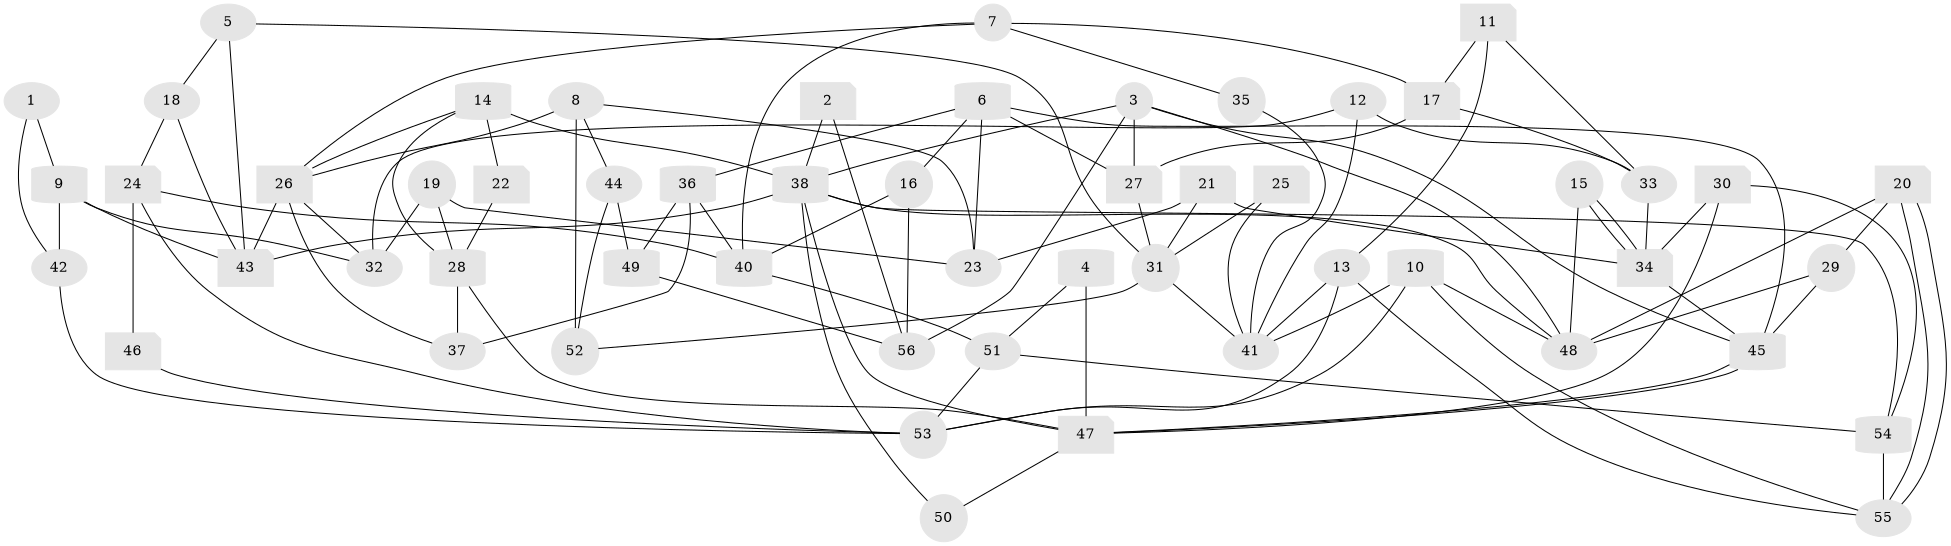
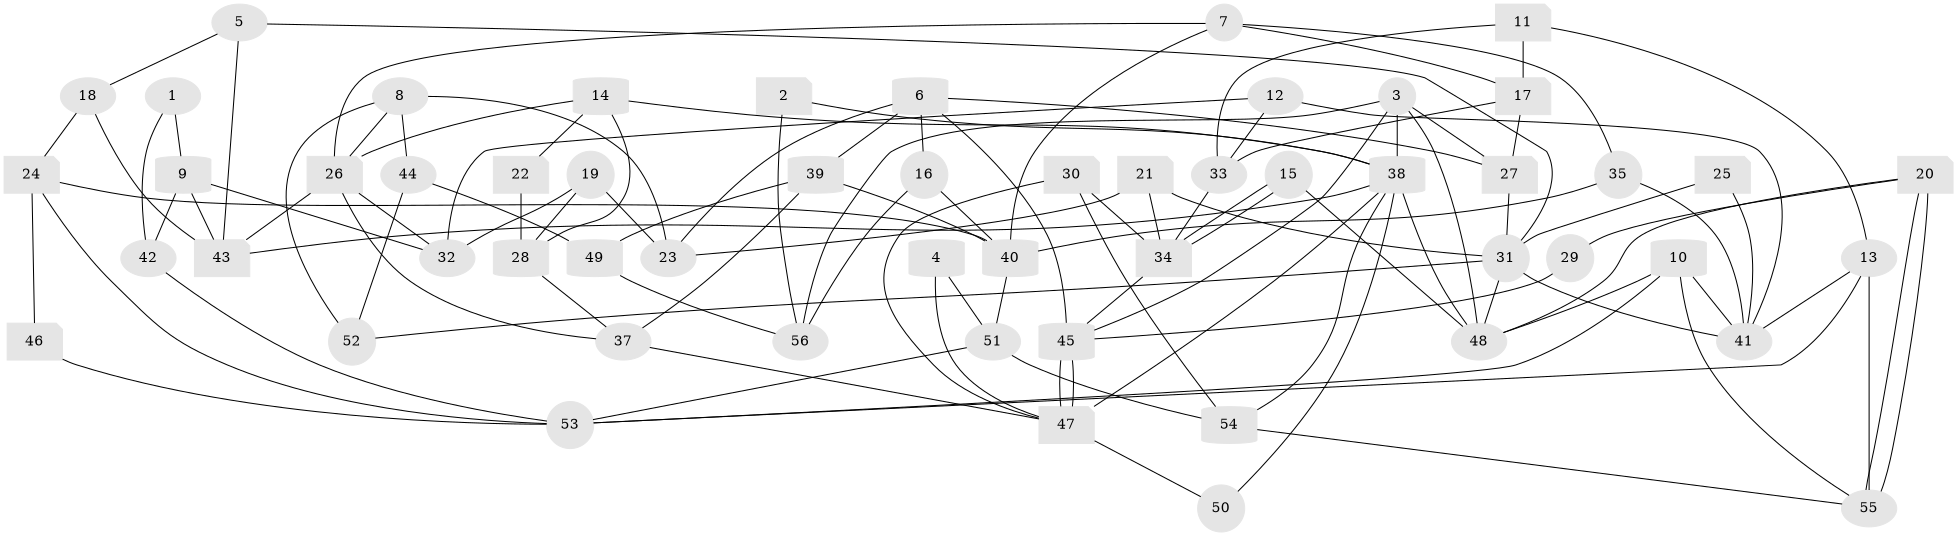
node "36": label "36" -> "39"
edge "35" -- "40": added
edge "29" -- "48": now "31" -- "48"
edge "28" -- "47": now "37" -- "47"
